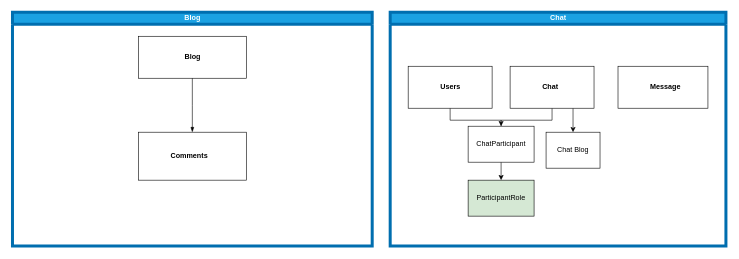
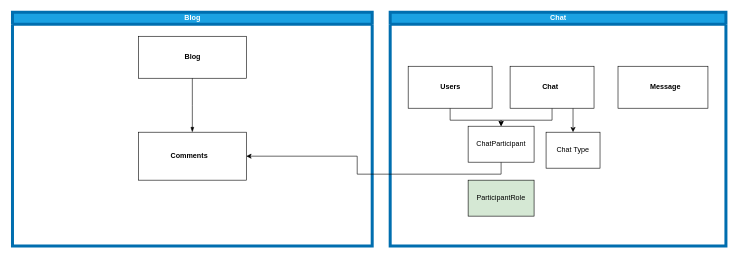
edge "Users" -- "ChatParticipant": arrowhead none -> classic
node "Chat Blog": label "Chat Blog" -> "Chat Type"
edge "ChatParticipant" -> "ParticipantRole": now "ChatParticipant" -> "Comments"
